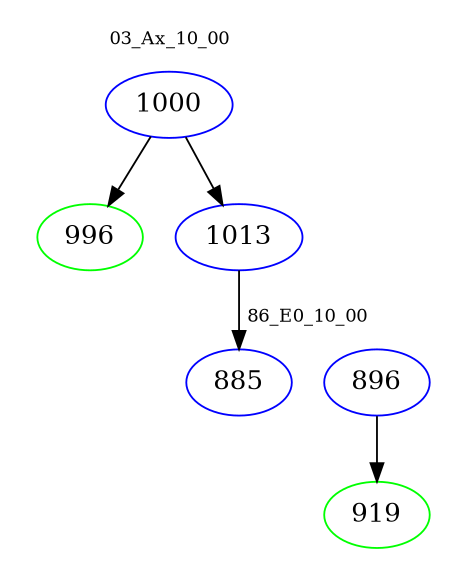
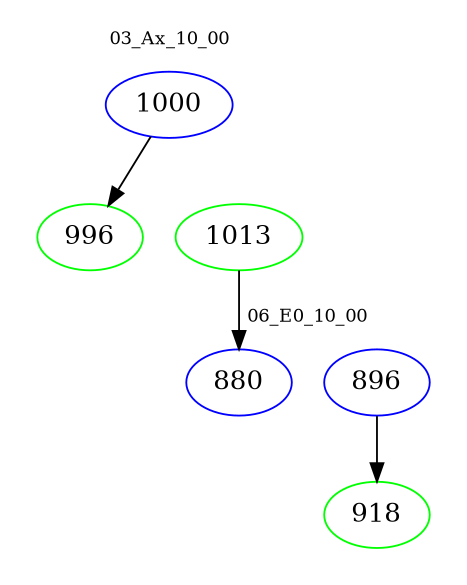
edge "1000" -> "1013": removed
node "1013": color blue -> green
cluster "86_E0_10_00": label "86_E0_10_00" -> "06_E0_10_00"
node "885": label "885" -> "880"
node "919": label "919" -> "918"
